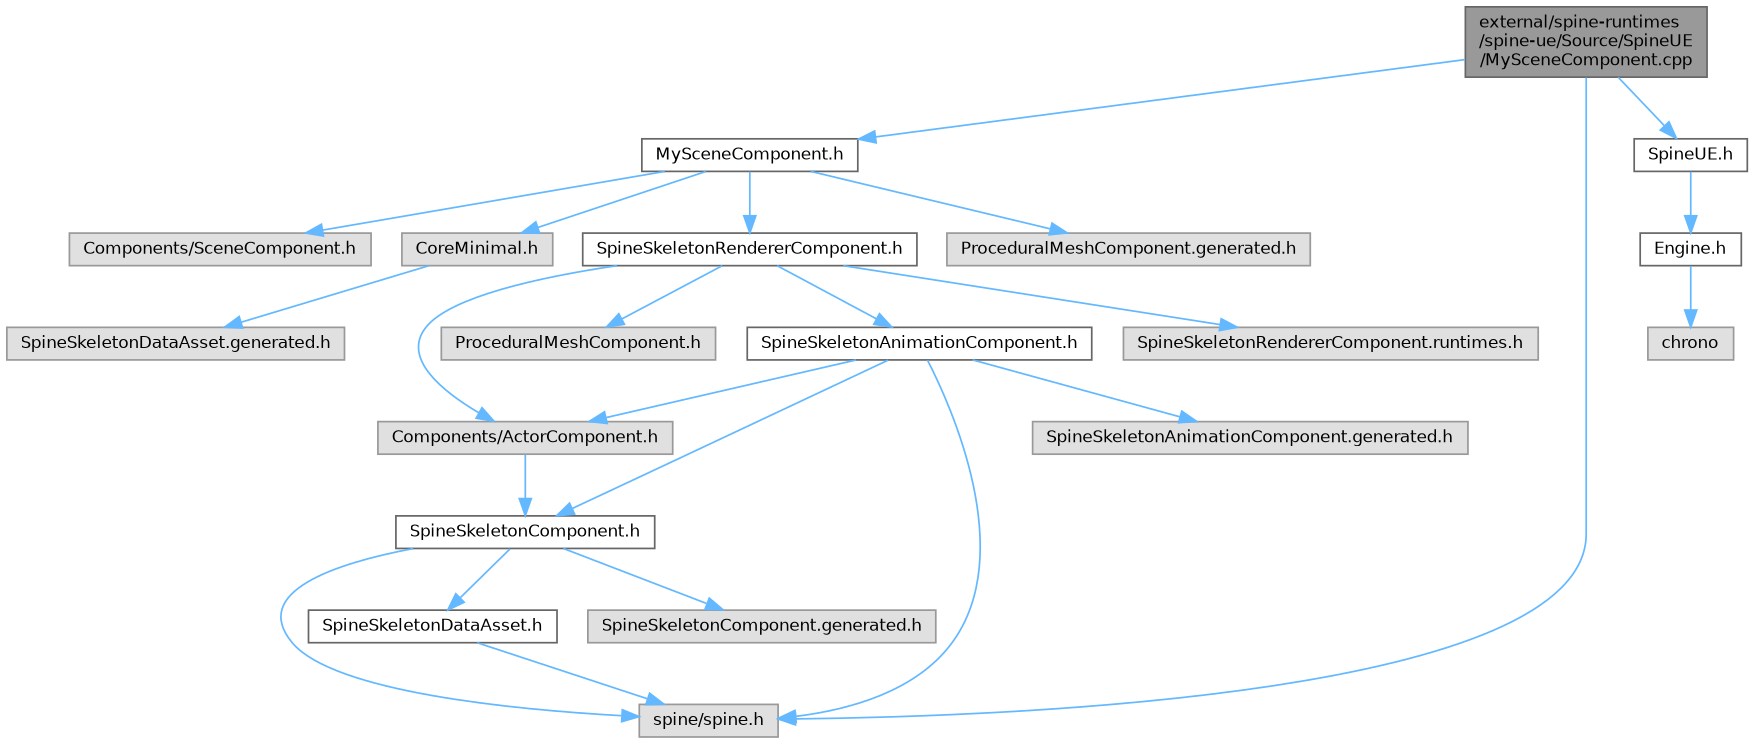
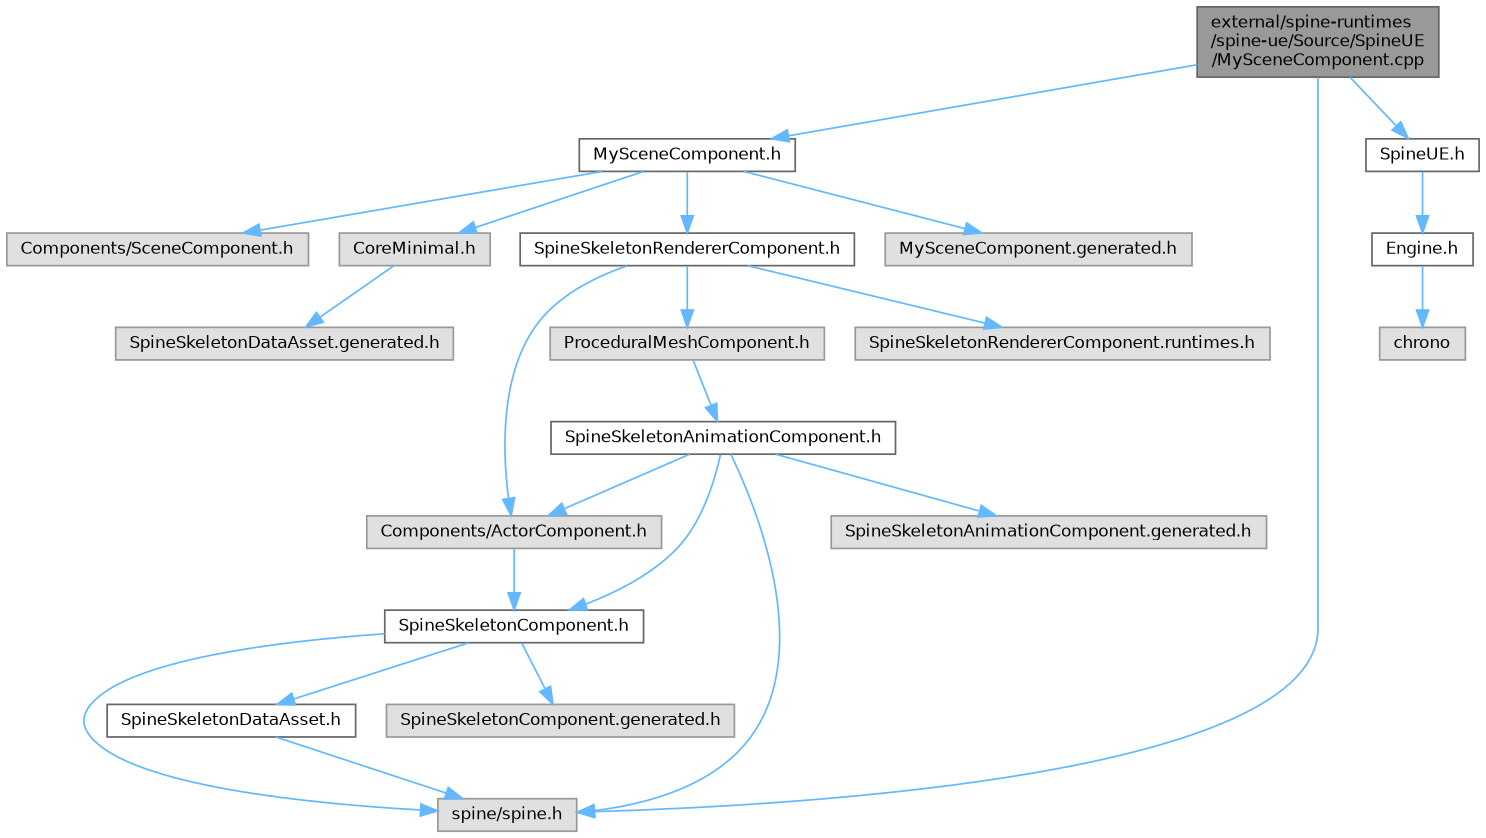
node "ProceduralMeshComponent.generated.h": label "ProceduralMeshComponent.generated.h" -> "MySceneComponent.generated.h"
edge "SpineSkeletonRendererComponent.h" -> "SpineSkeletonAnimationComponent.h": now "ProceduralMeshComponent.h" -> "SpineSkeletonAnimationComponent.h"
